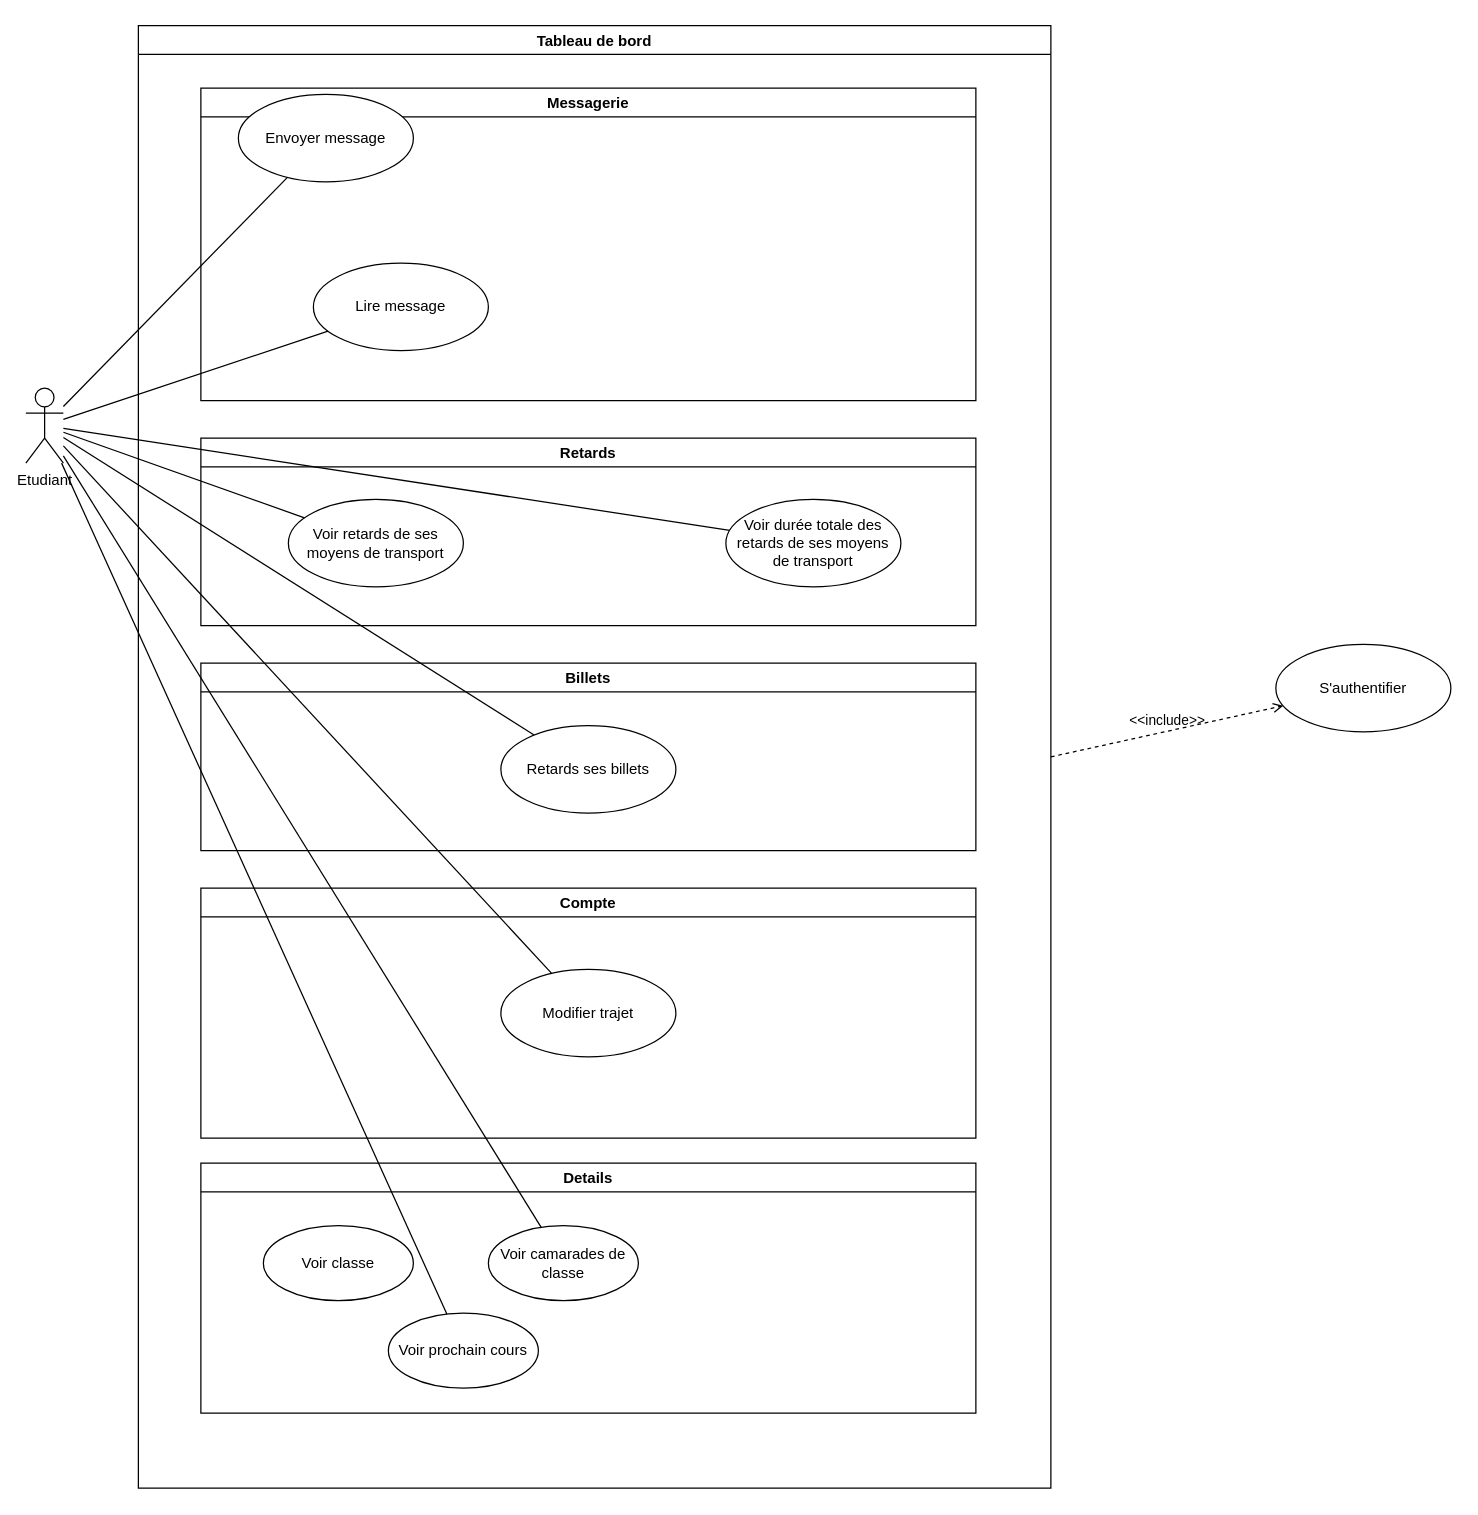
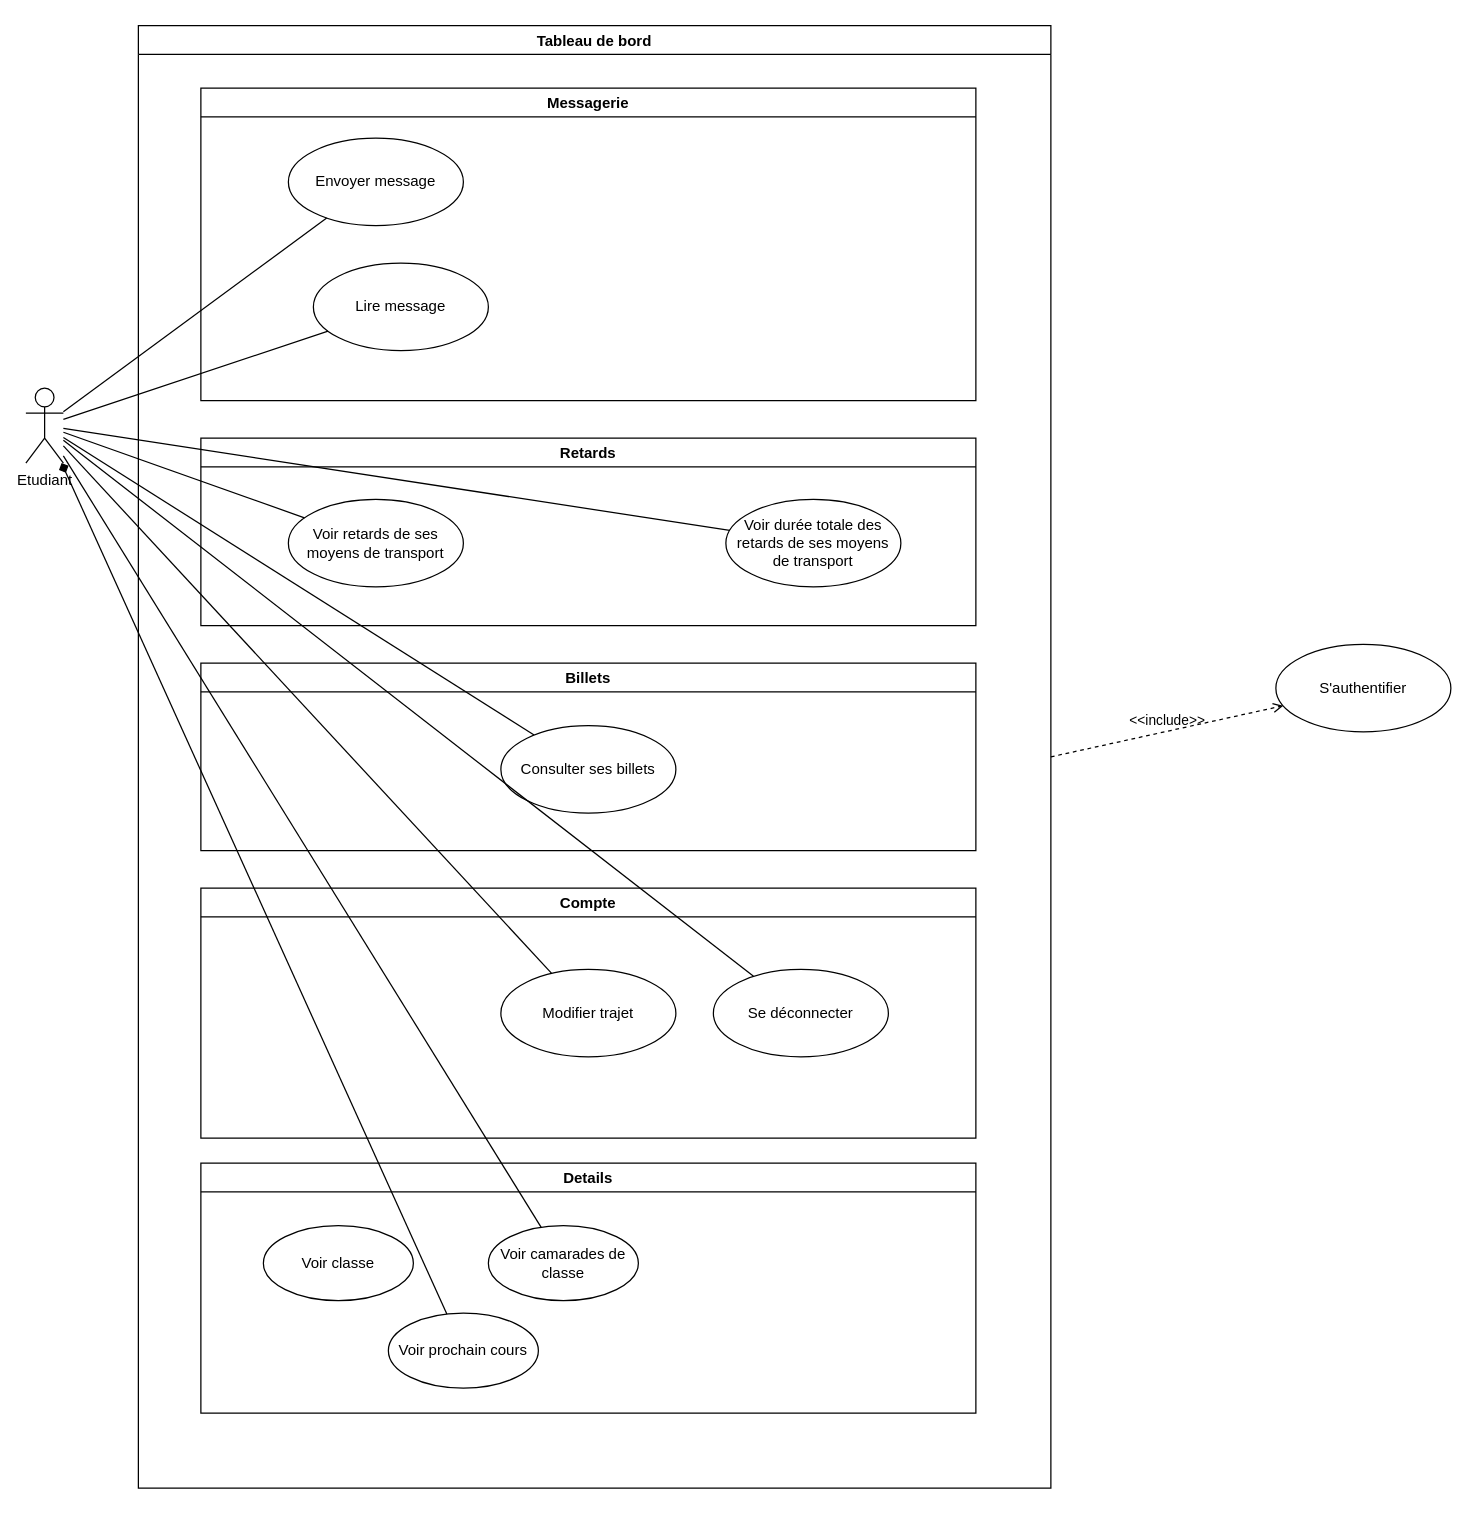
node "Envoyer message": moved (326, 138) -> (376, 182)
edge "Etudiant" -- "Voir prochain cours": arrowhead none -> diamond
edge "Etudiant" -- "Se déconnecter": added
node "Retards ses billets": label "Retards ses billets" -> "Consulter ses billets"
node "Se déconnecter": added
